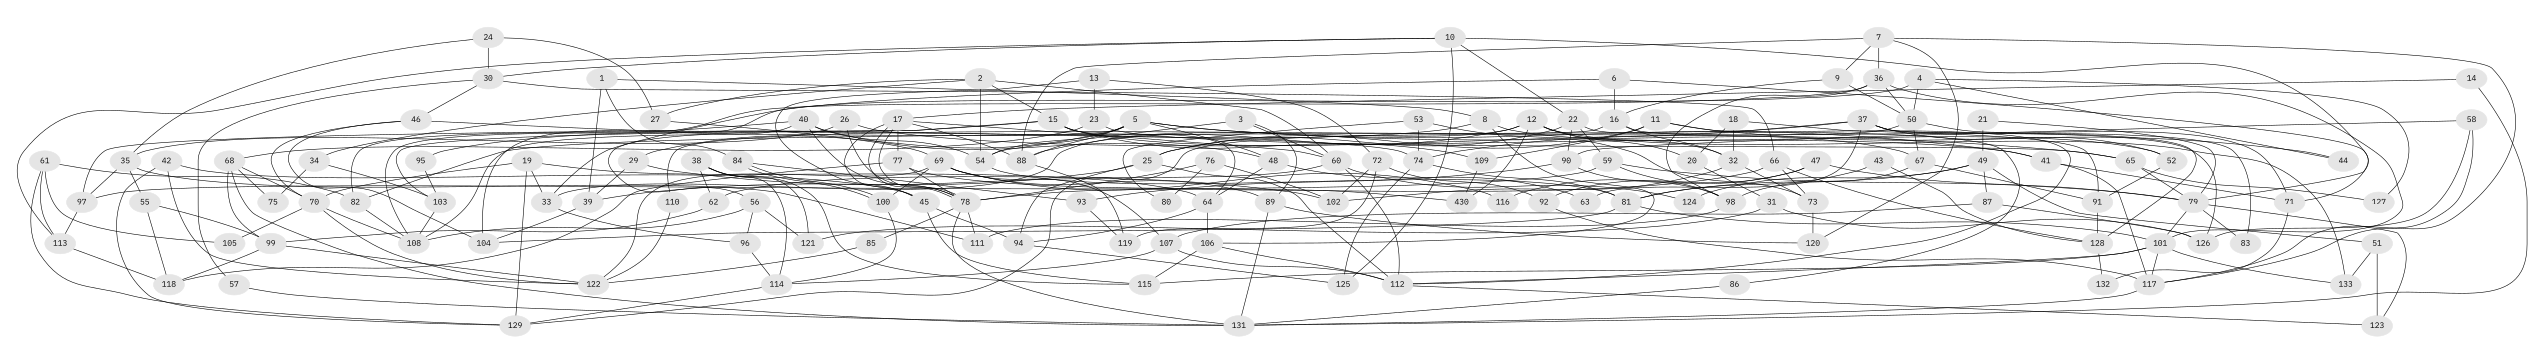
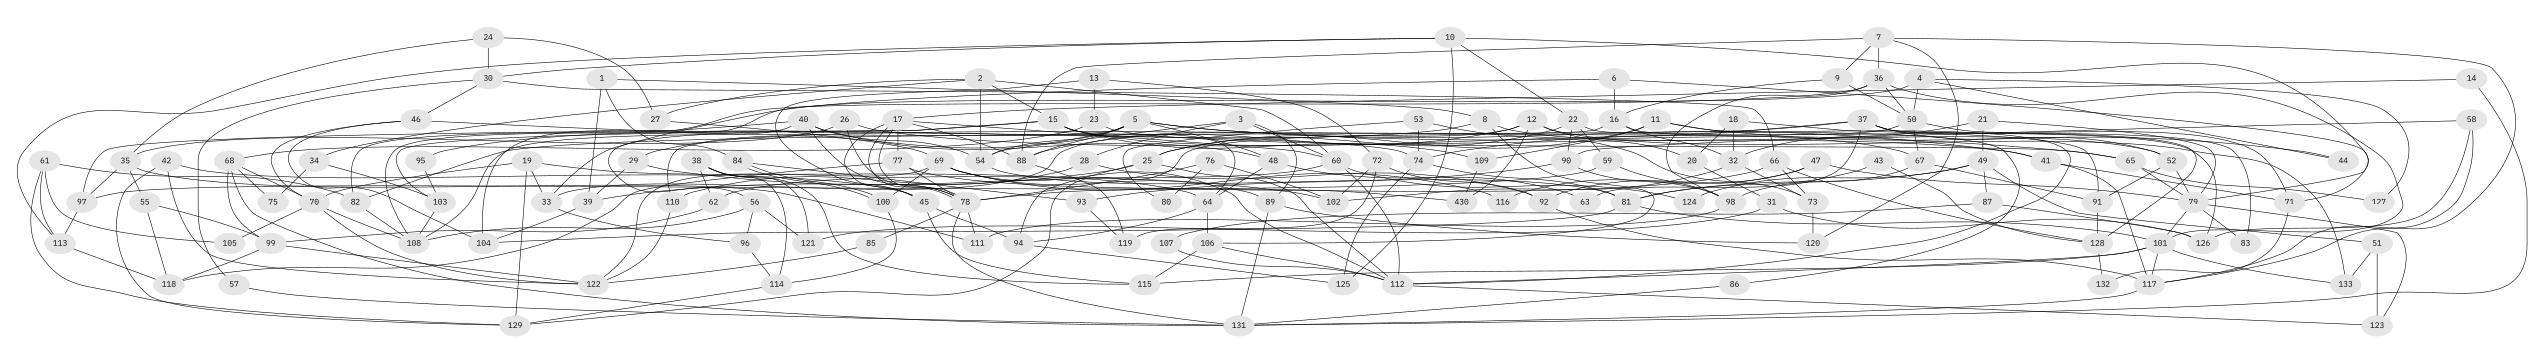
edge "12" -- "32": now "21" -- "32"
node "28": added
edge "69" -- "107": now "69" -- "112"
edge "59" -- "79": now "52" -- "79"
edge "107" -- "114": removed
